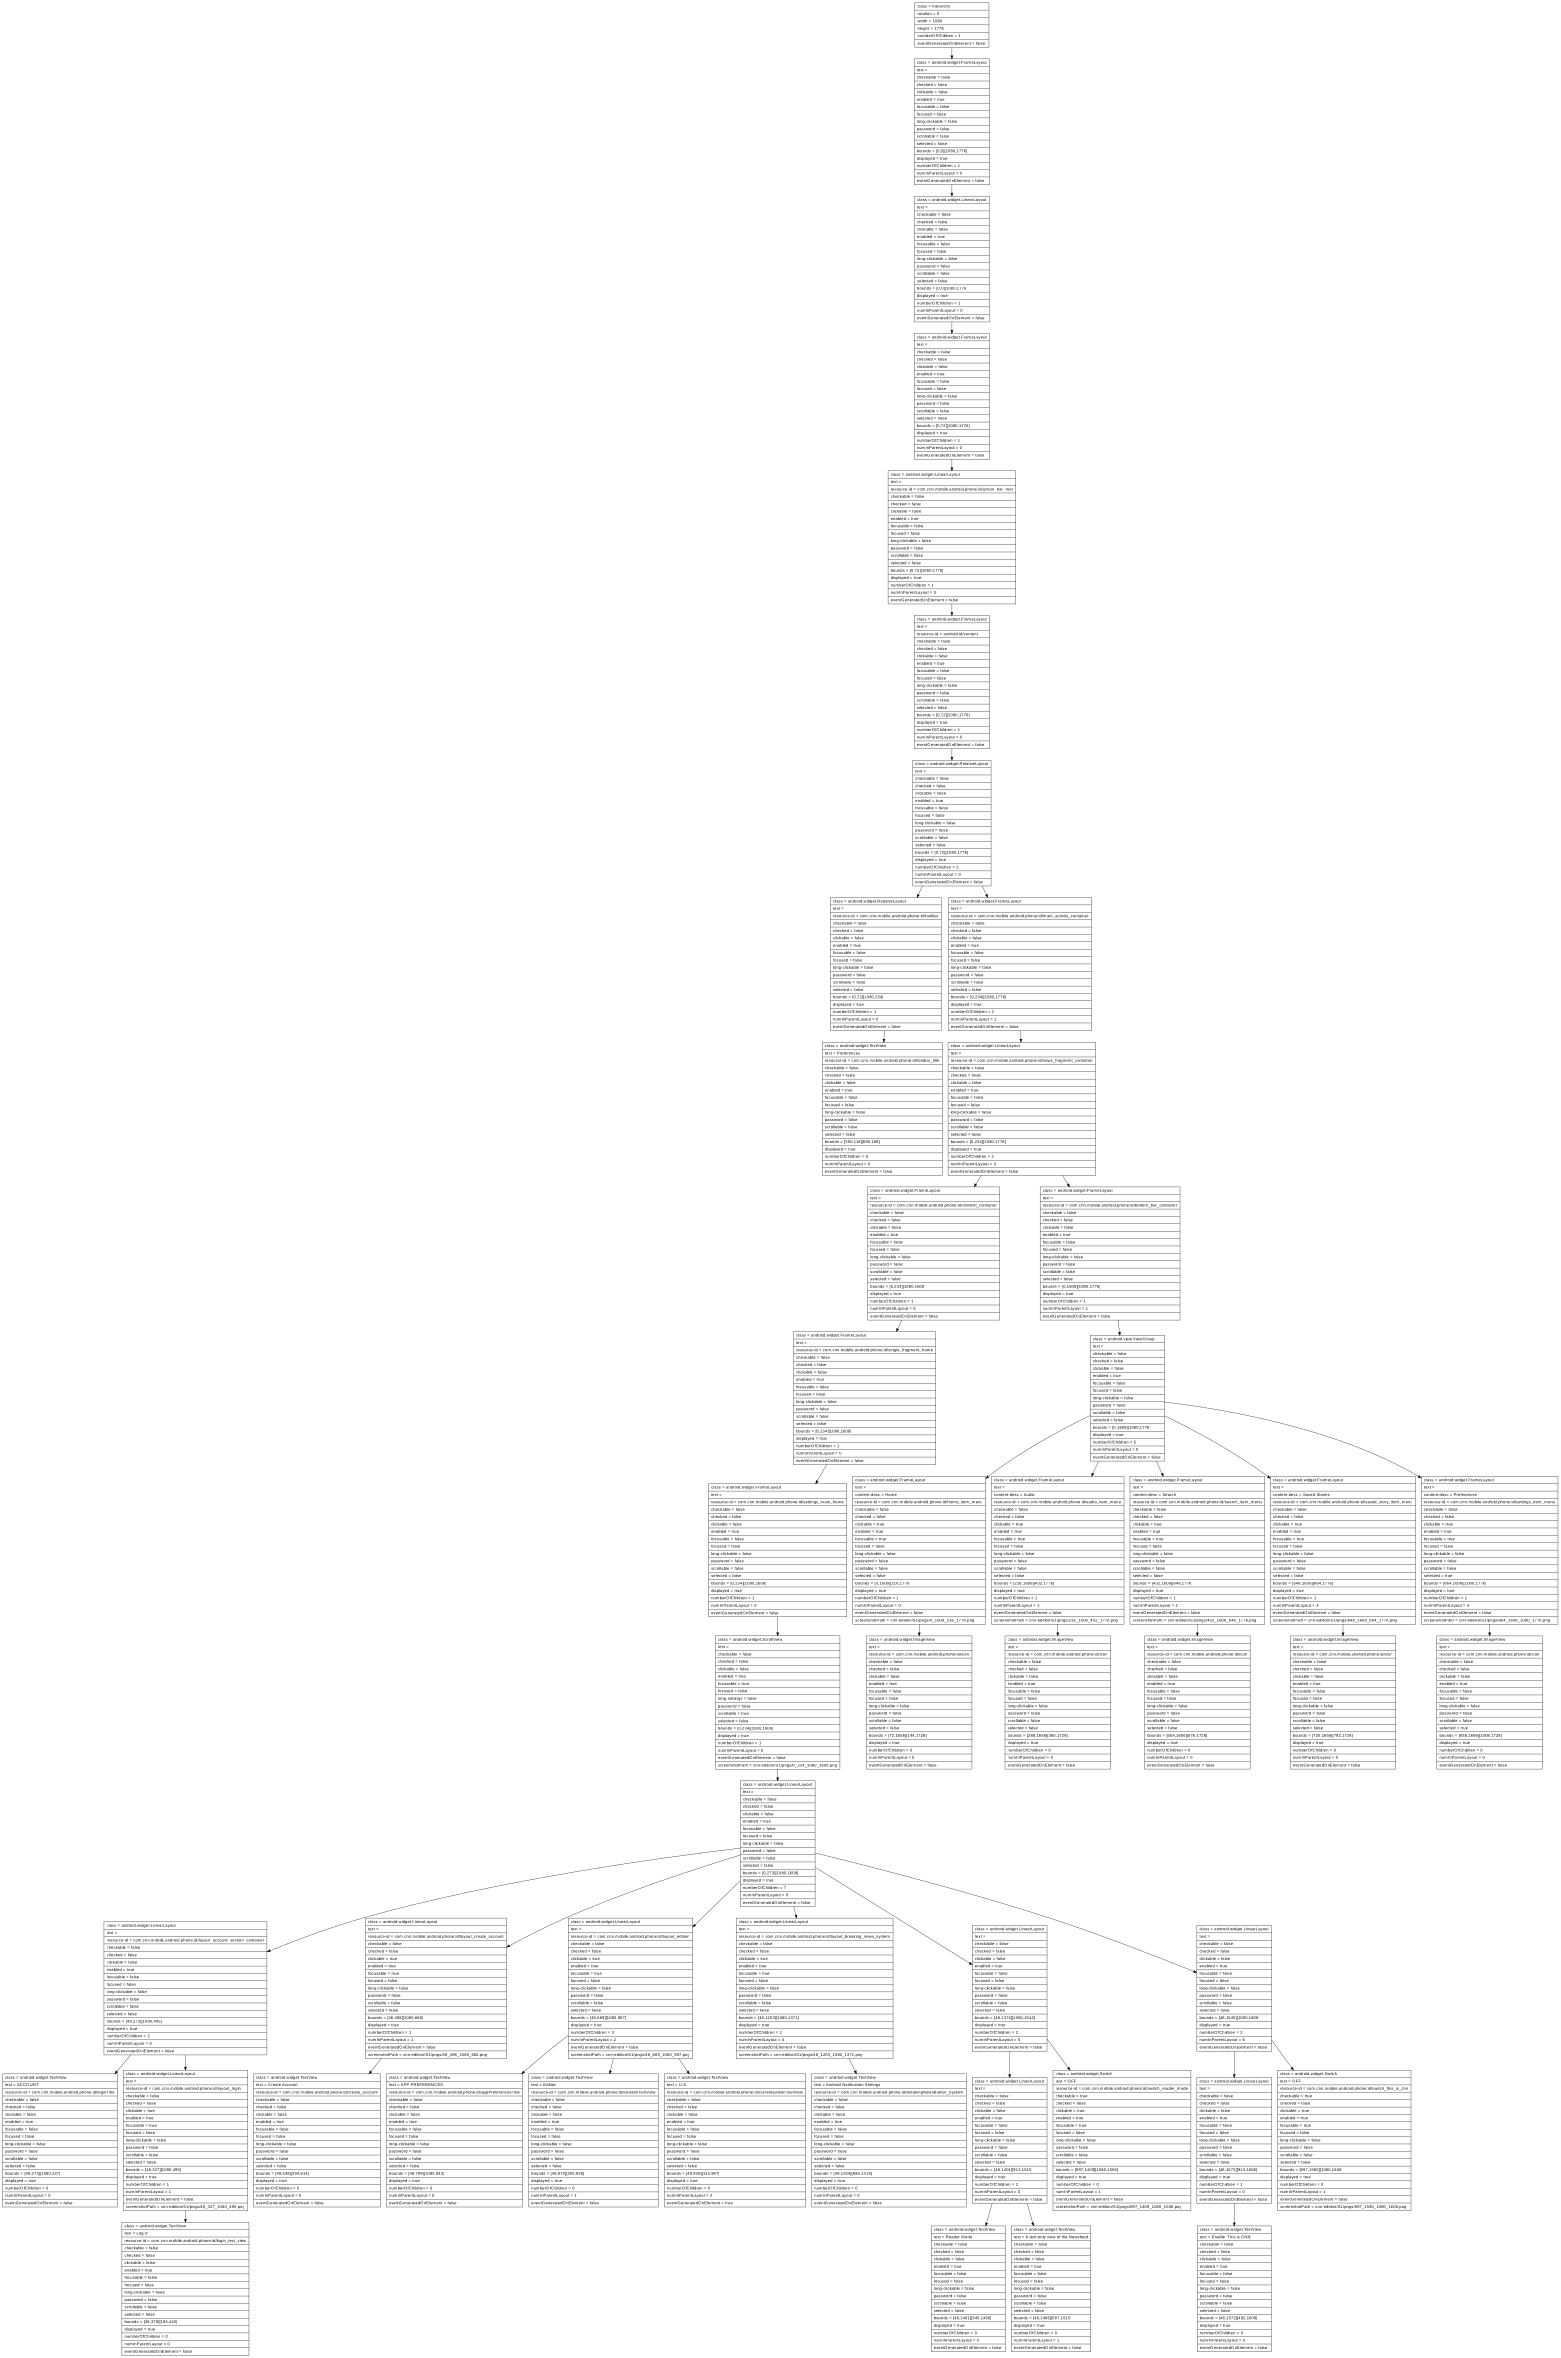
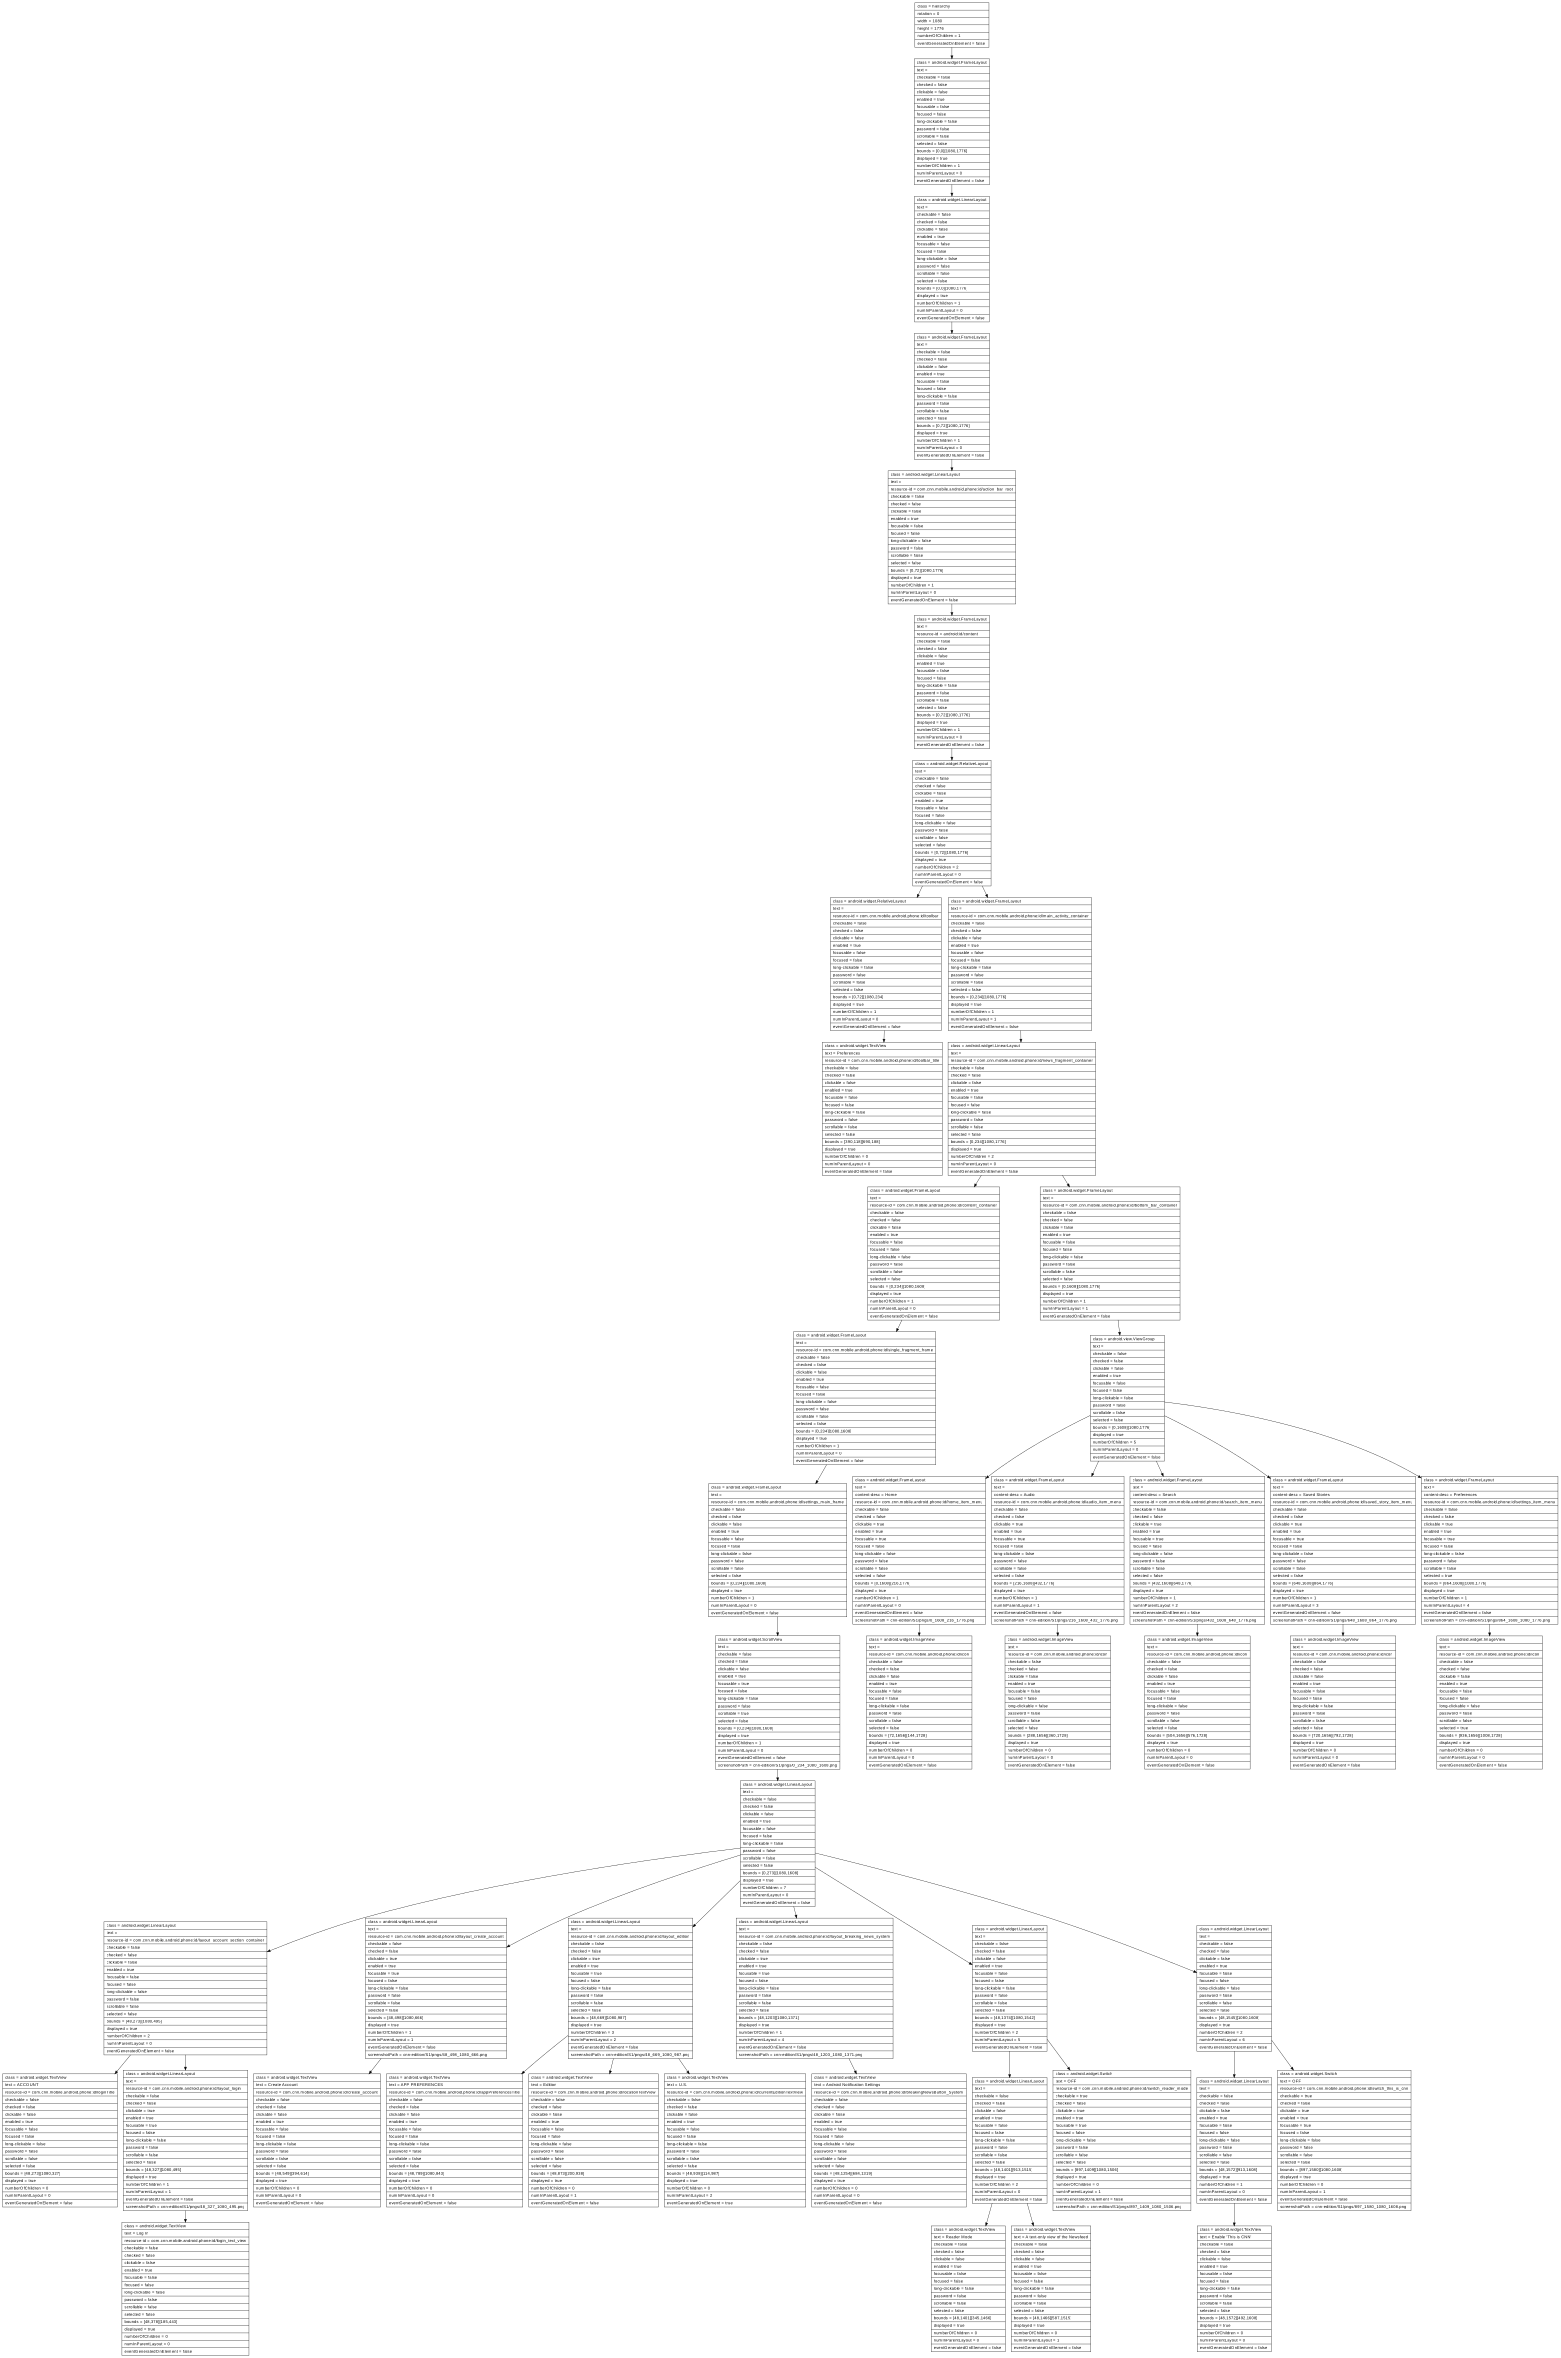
node "class = android.widget.ScrollView": text "long-settings = false" -> "long-clickable = false"
